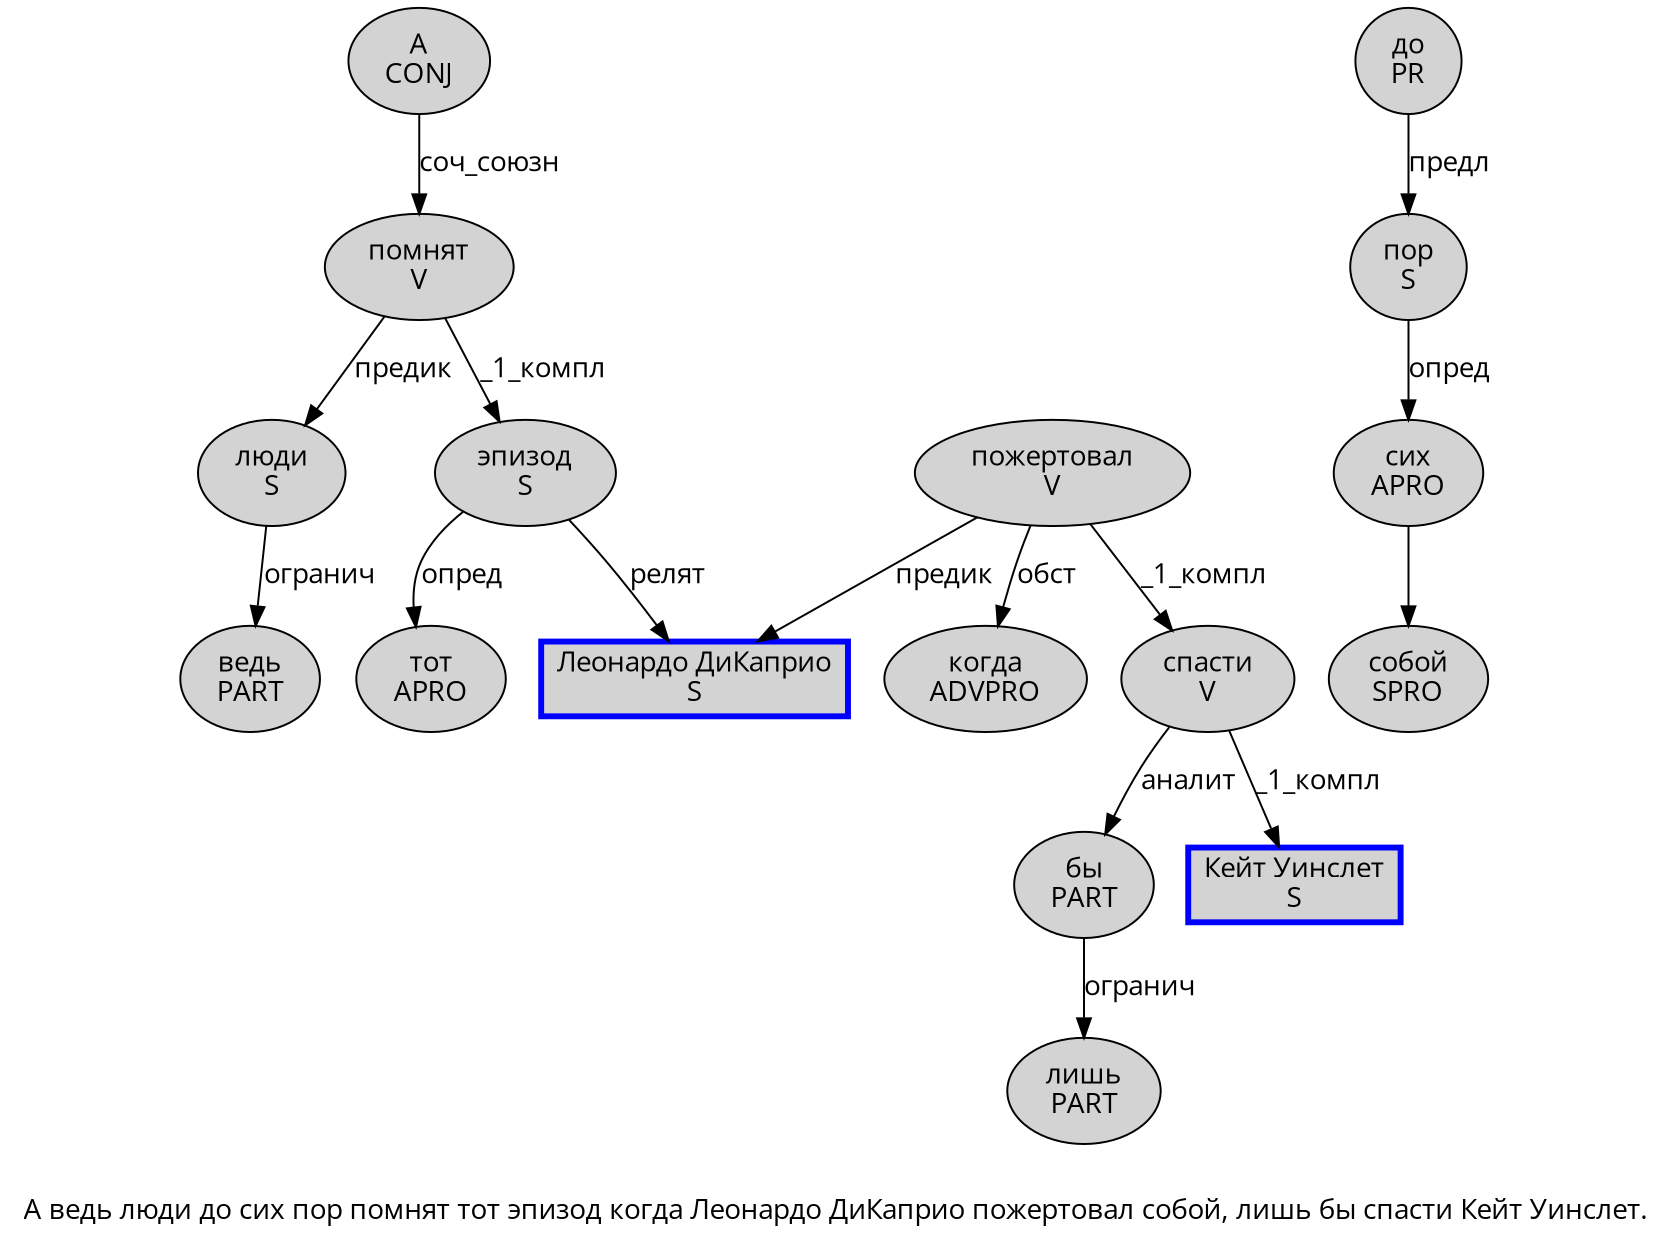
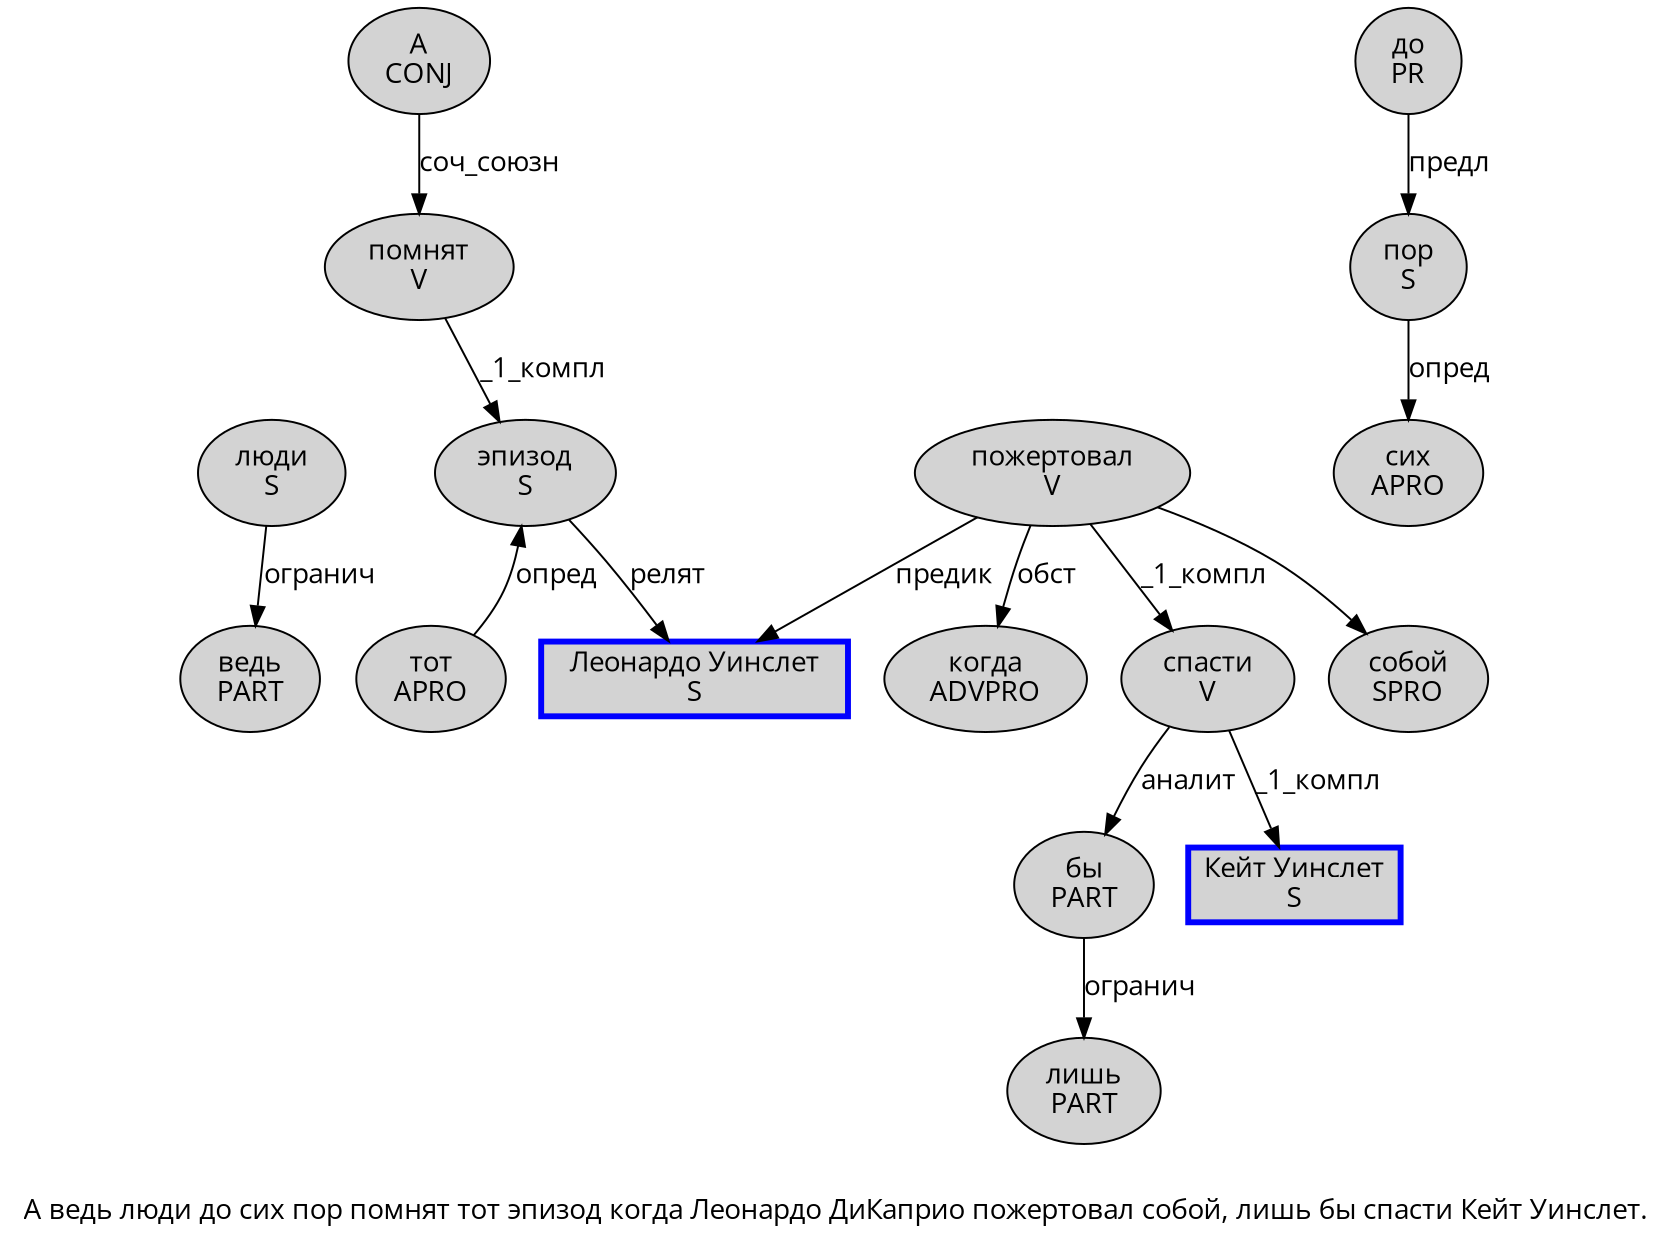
edge "помнят V" -> "люди S": removed, label "предик"
edge "эпизод S" -> "тот APRO": reversed
edge "сих APRO" -> "собой SPRO": now "пожертовал V" -> "собой SPRO"
node "Леонардо ДиКаприо S": label "Леонардо ДиКаприо S" -> "Леонардо Уинслет S"
